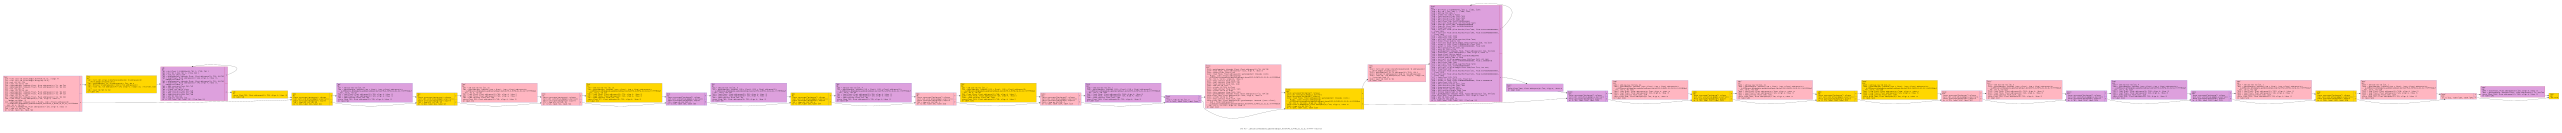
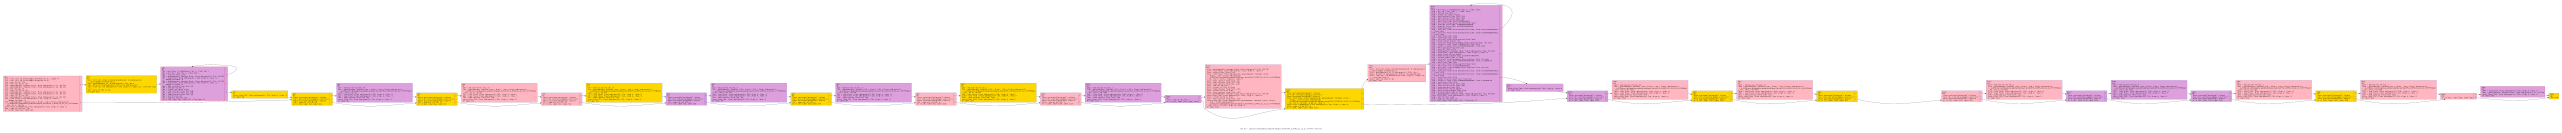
node "%204:": removed
